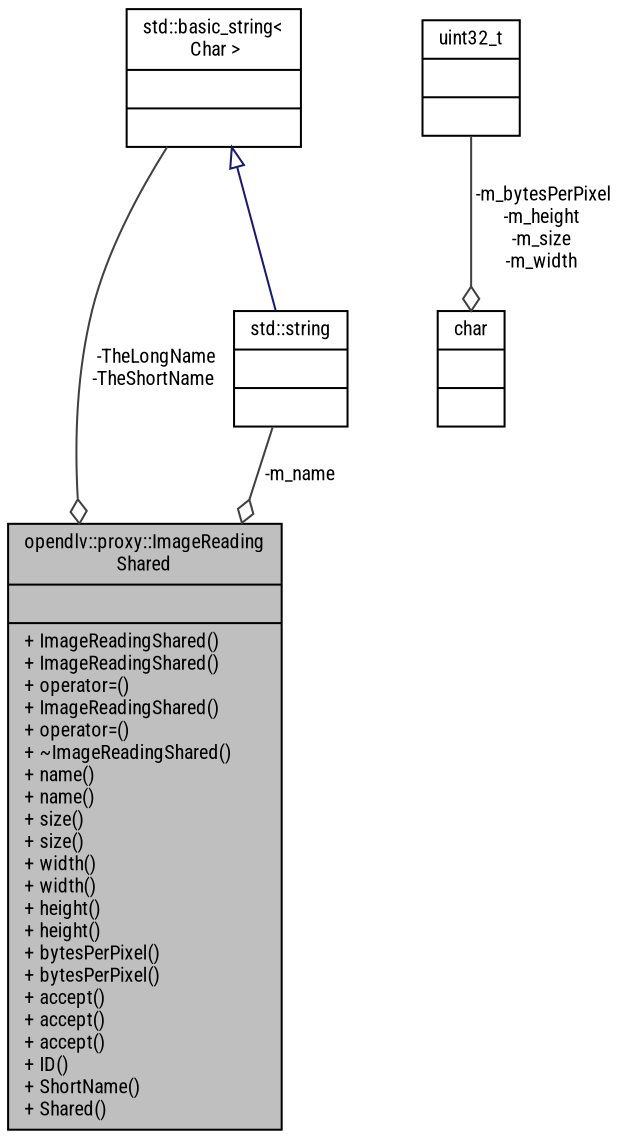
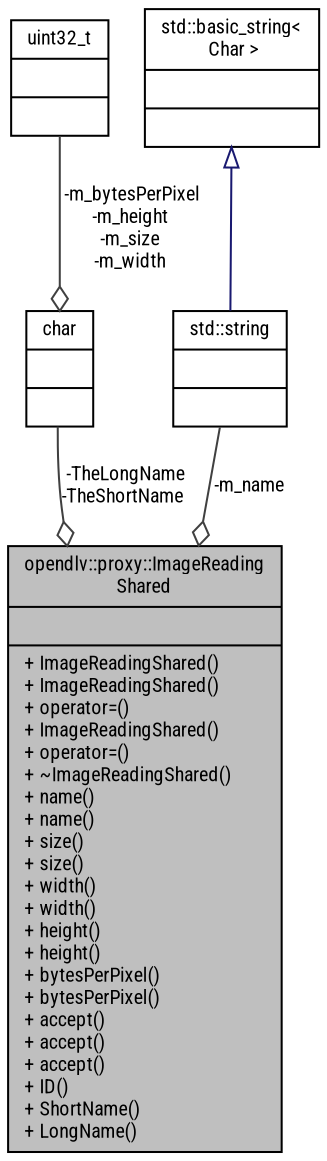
edge "std::basic_string<" -> "opendlv::proxy::ImageReading": now "char" -> "opendlv::proxy::ImageReading"
node "opendlv::proxy::ImageReading": text "+ Shared()" -> "+ LongName()"
